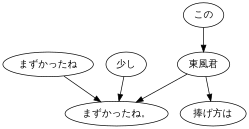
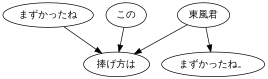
edge "この" -> "東風君": now "この" -> "捧げ方は"
node "少し": removed
edge "まずかったね" -> "まずかったね。": now "まずかったね" -> "捧げ方は"
